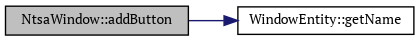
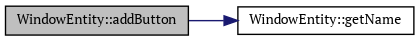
node "NtsaWindow::addButton": label "NtsaWindow::addButton" -> "WindowEntity::addButton"
